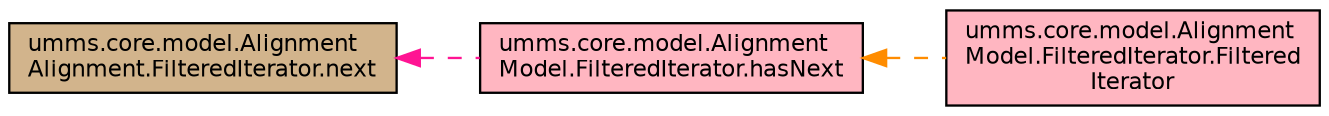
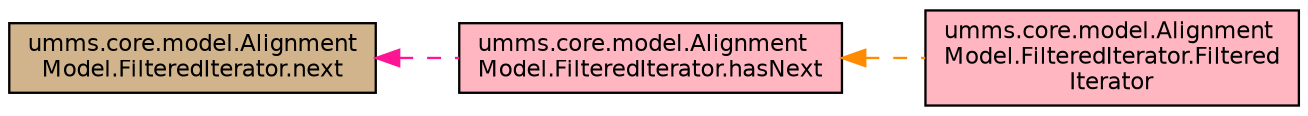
node "umms.core.model.Alignment Alignment.FilteredIterator.next": label "umms.core.model.Alignment Alignment.FilteredIterator.next" -> "umms.core.model.Alignment Model.FilteredIterator.next"
